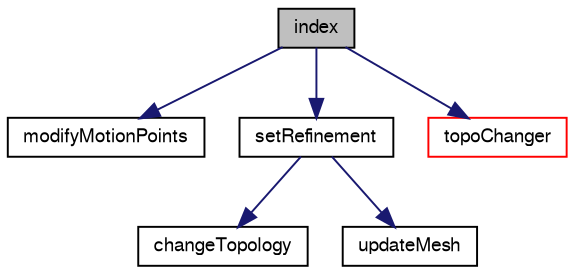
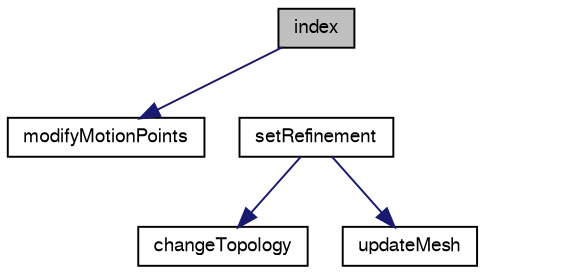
edge "index" -> "setRefinement": removed
node "topoChanger": removed
